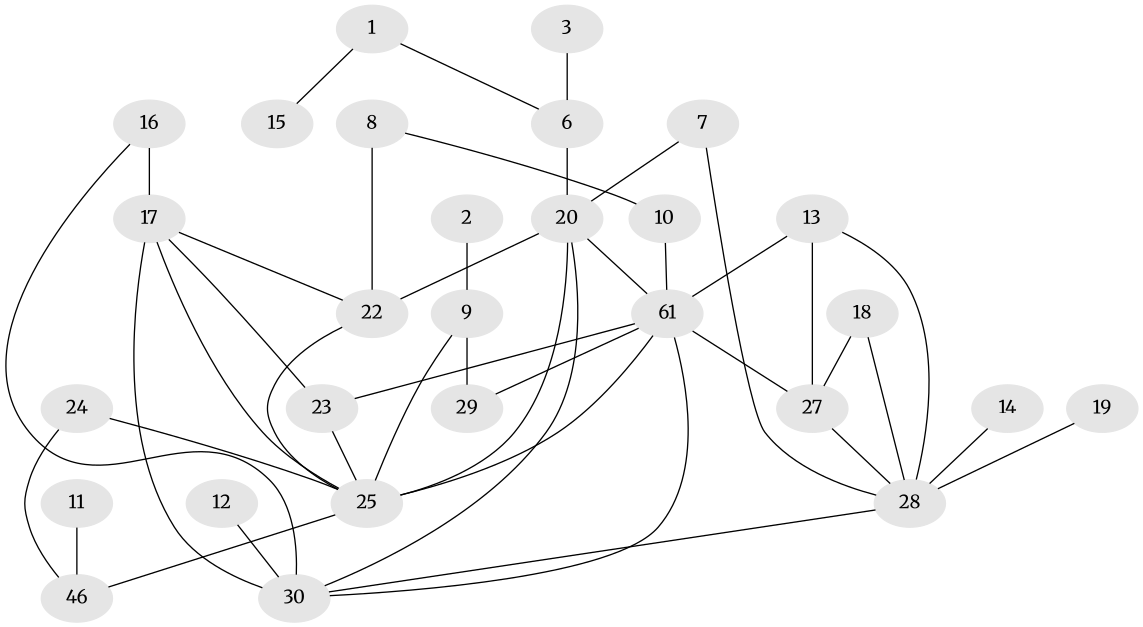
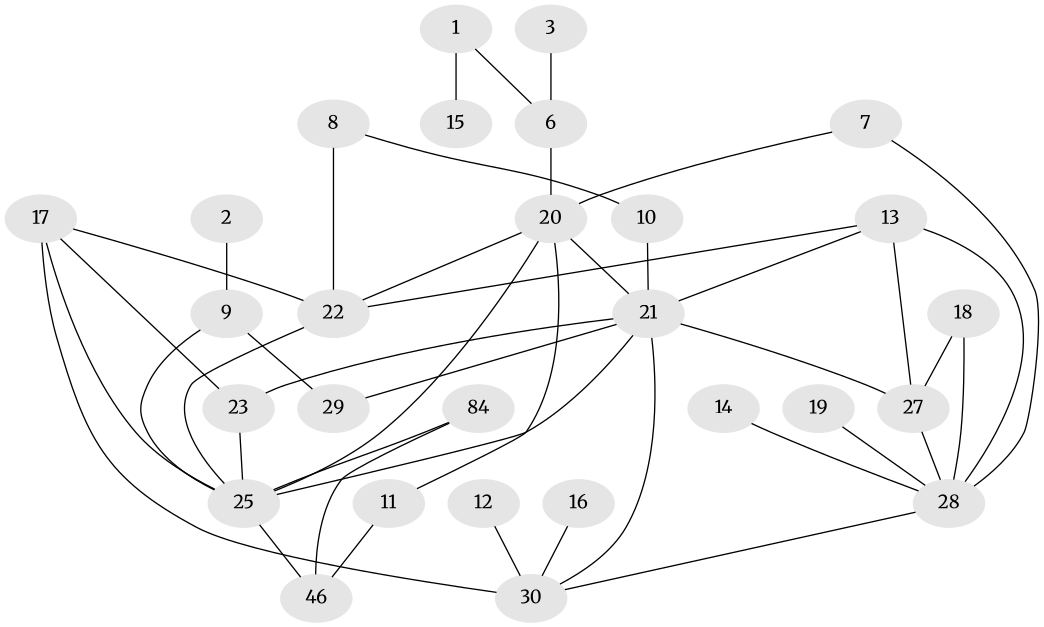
edge "16" -- "17": removed
edge "13" -- "22": added
node "61": label "61" -> "21"
node "24": label "24" -> "84"
edge "20" -- "30": now "20" -- "11"
